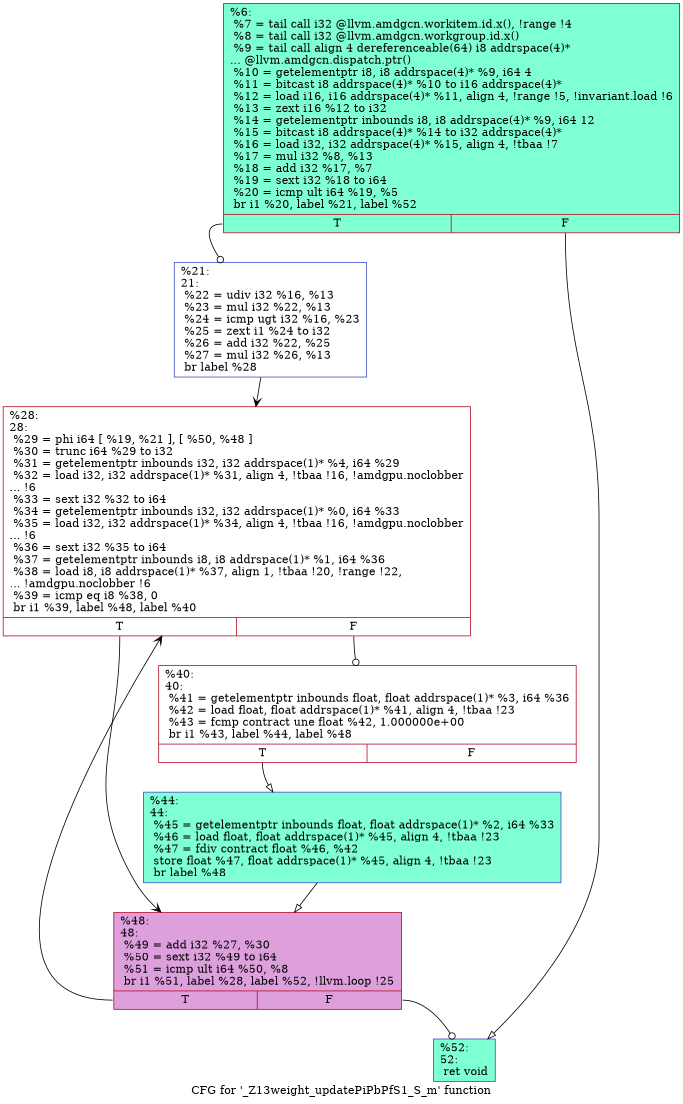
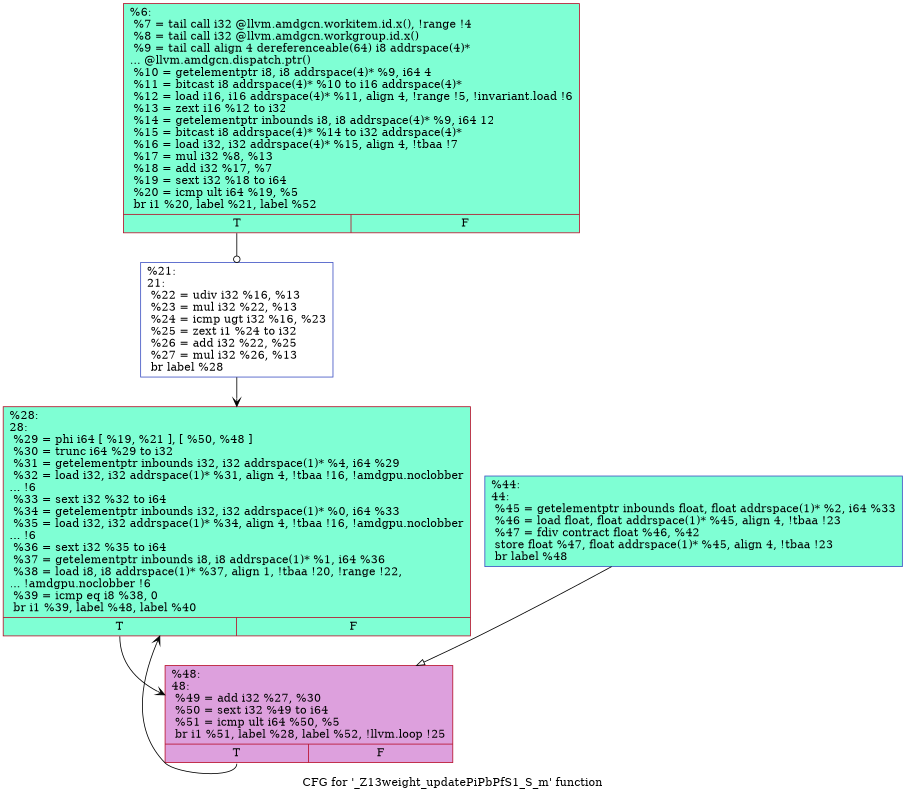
node "%28:": fillcolor white -> aquamarine
node "%40:": removed
node "%48:": text "%51 = icmp ult i64 %50, %8" -> "%51 = icmp ult i64 %50, %5"
node "%52:": removed
